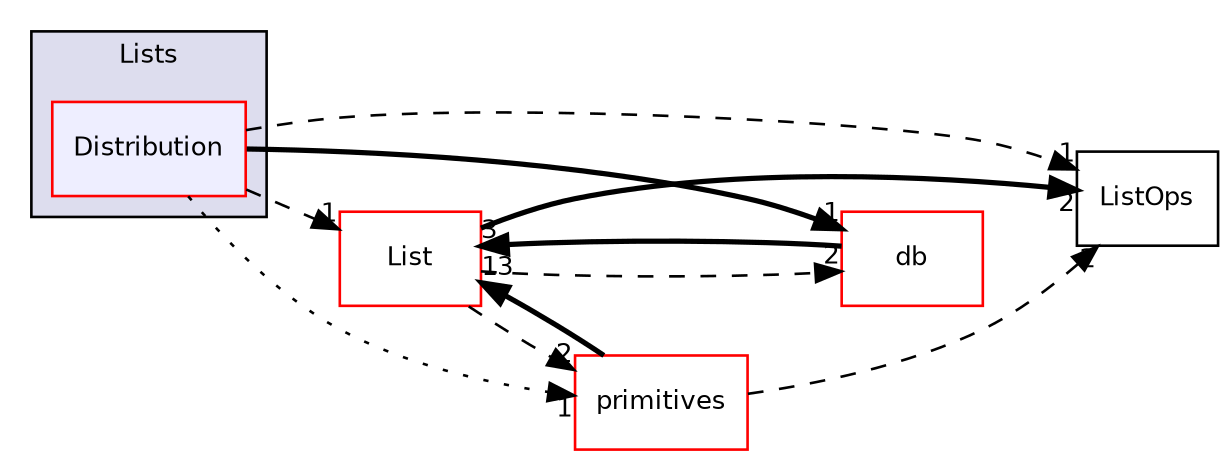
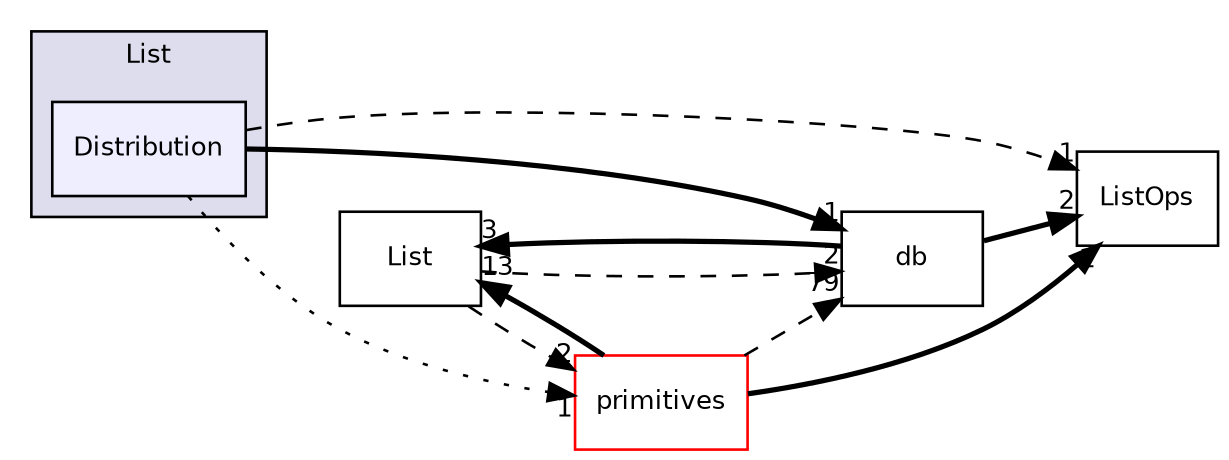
cluster "Lists": label "Lists" -> "List"
node "Distribution": color red -> black
edge "List" -> "ListOps": now "db" -> "ListOps"
edge "Distribution" -> "List": removed
node "List": color red -> black
node "db": color red -> black
edge "primitives" -> "db": added
edge "primitives" -> "ListOps": style dashed -> bold
